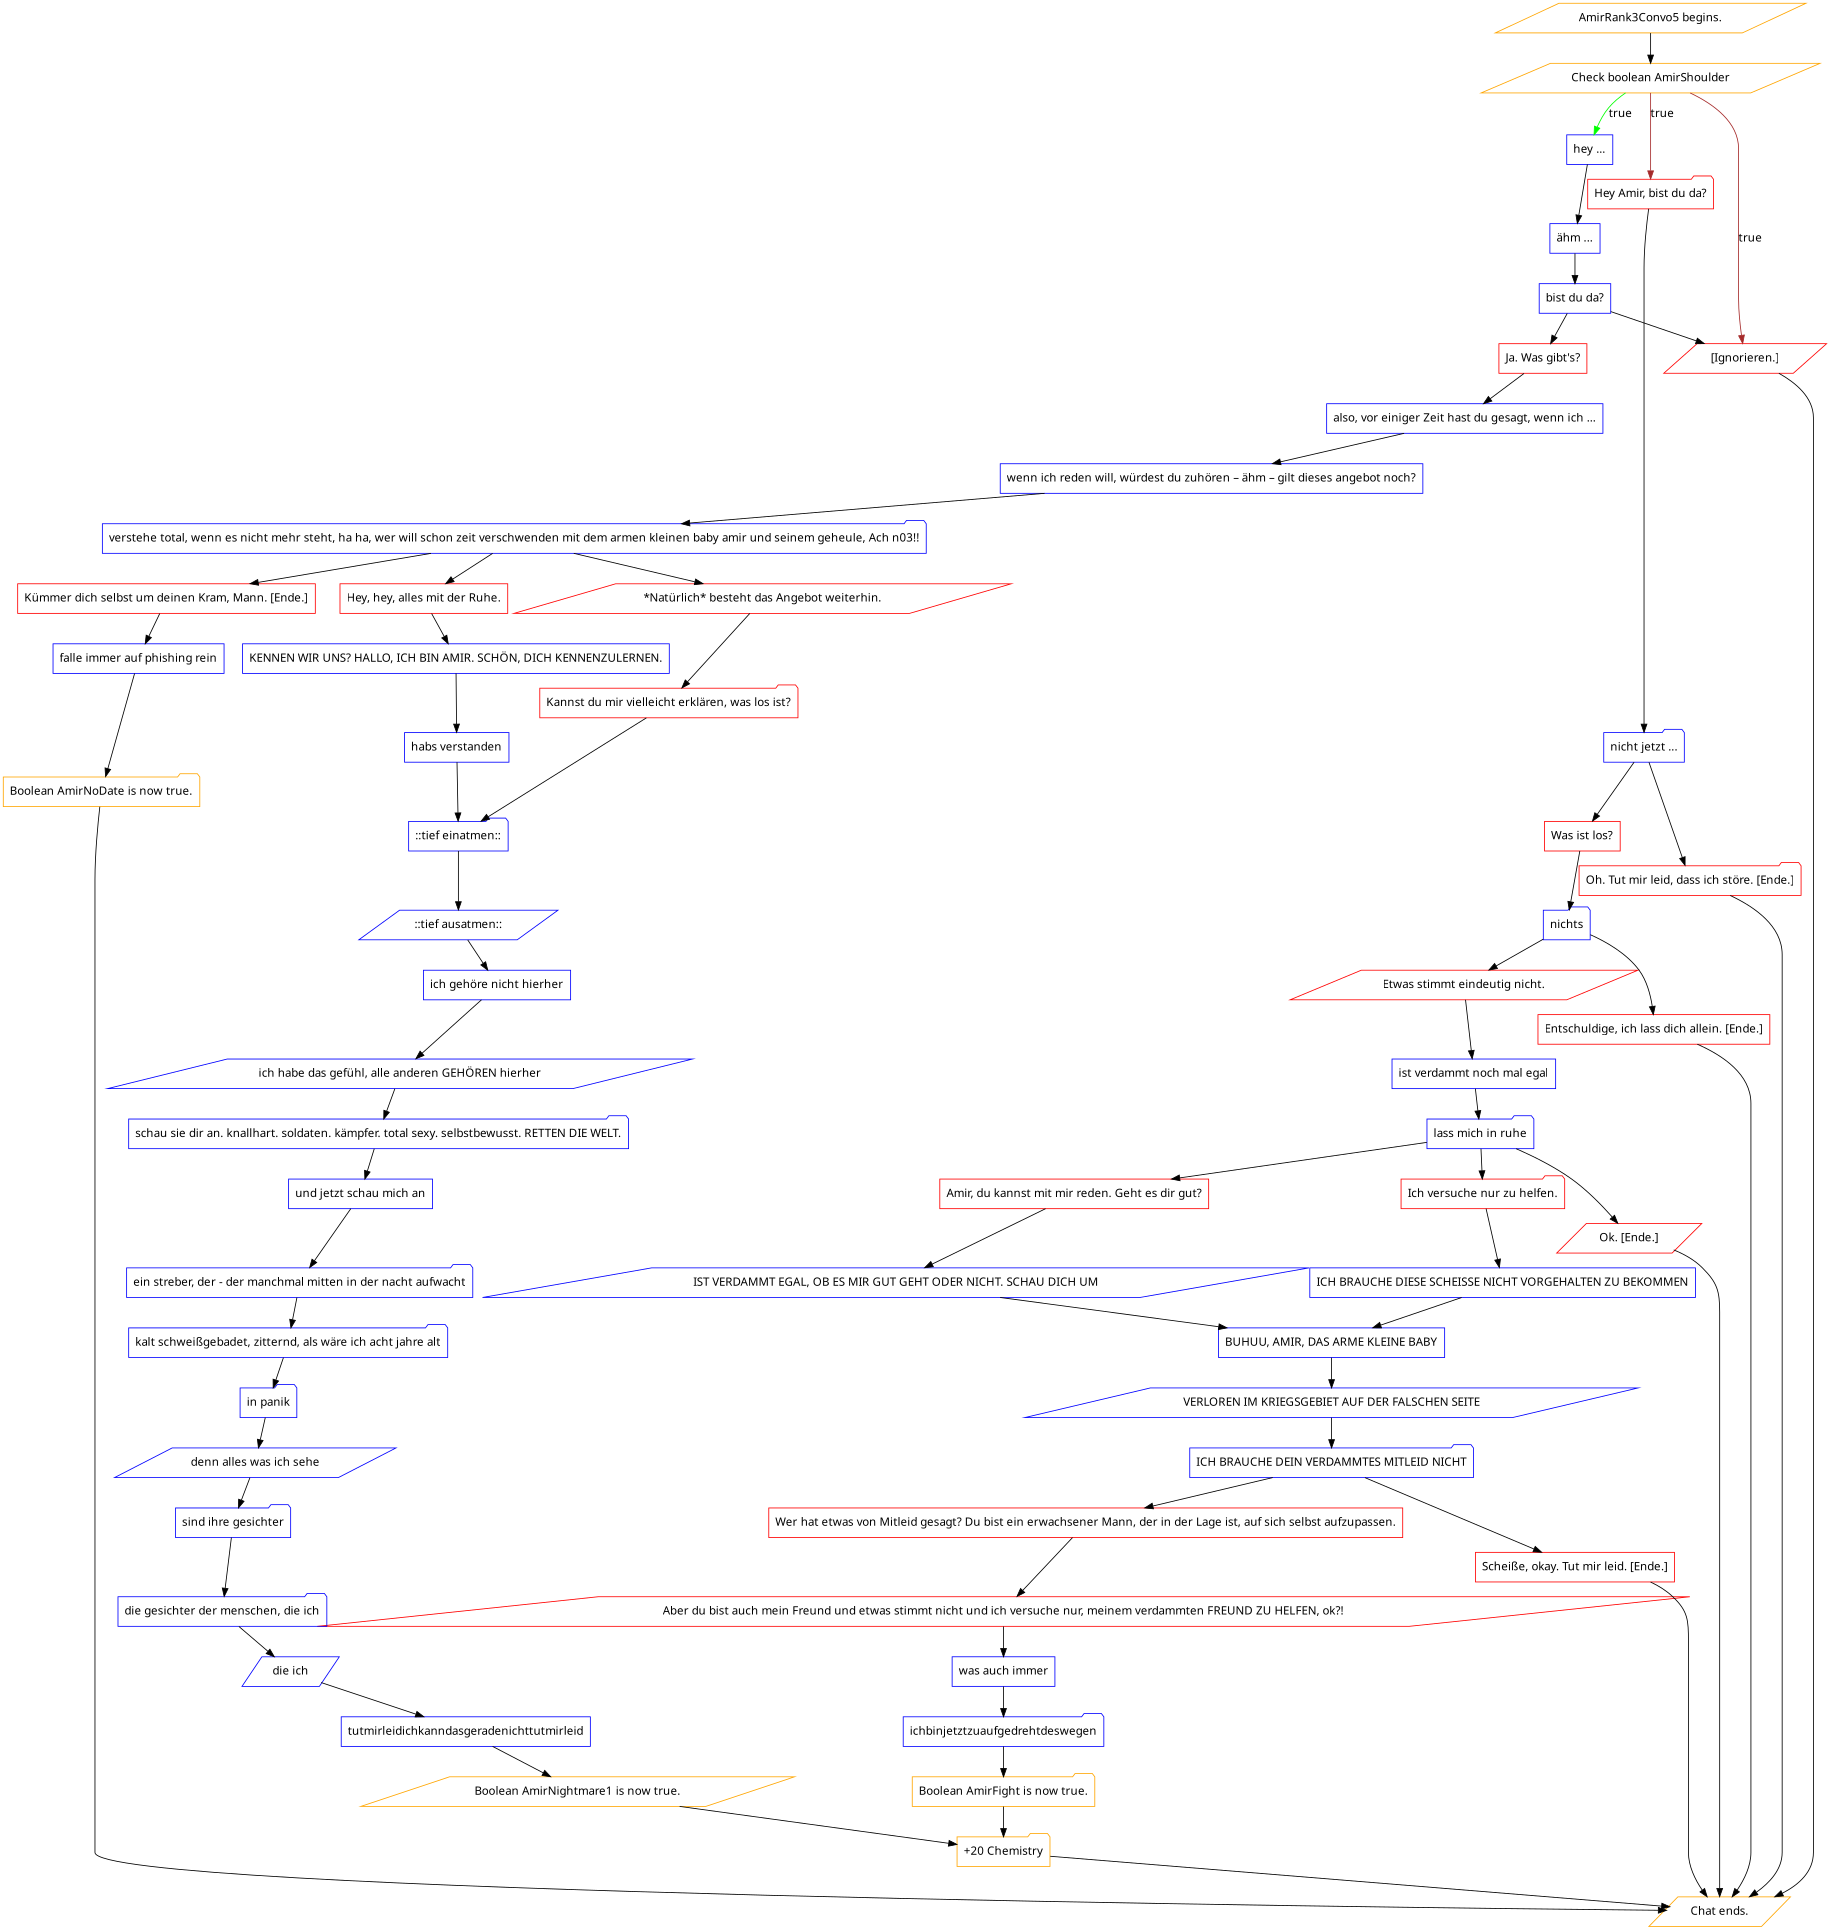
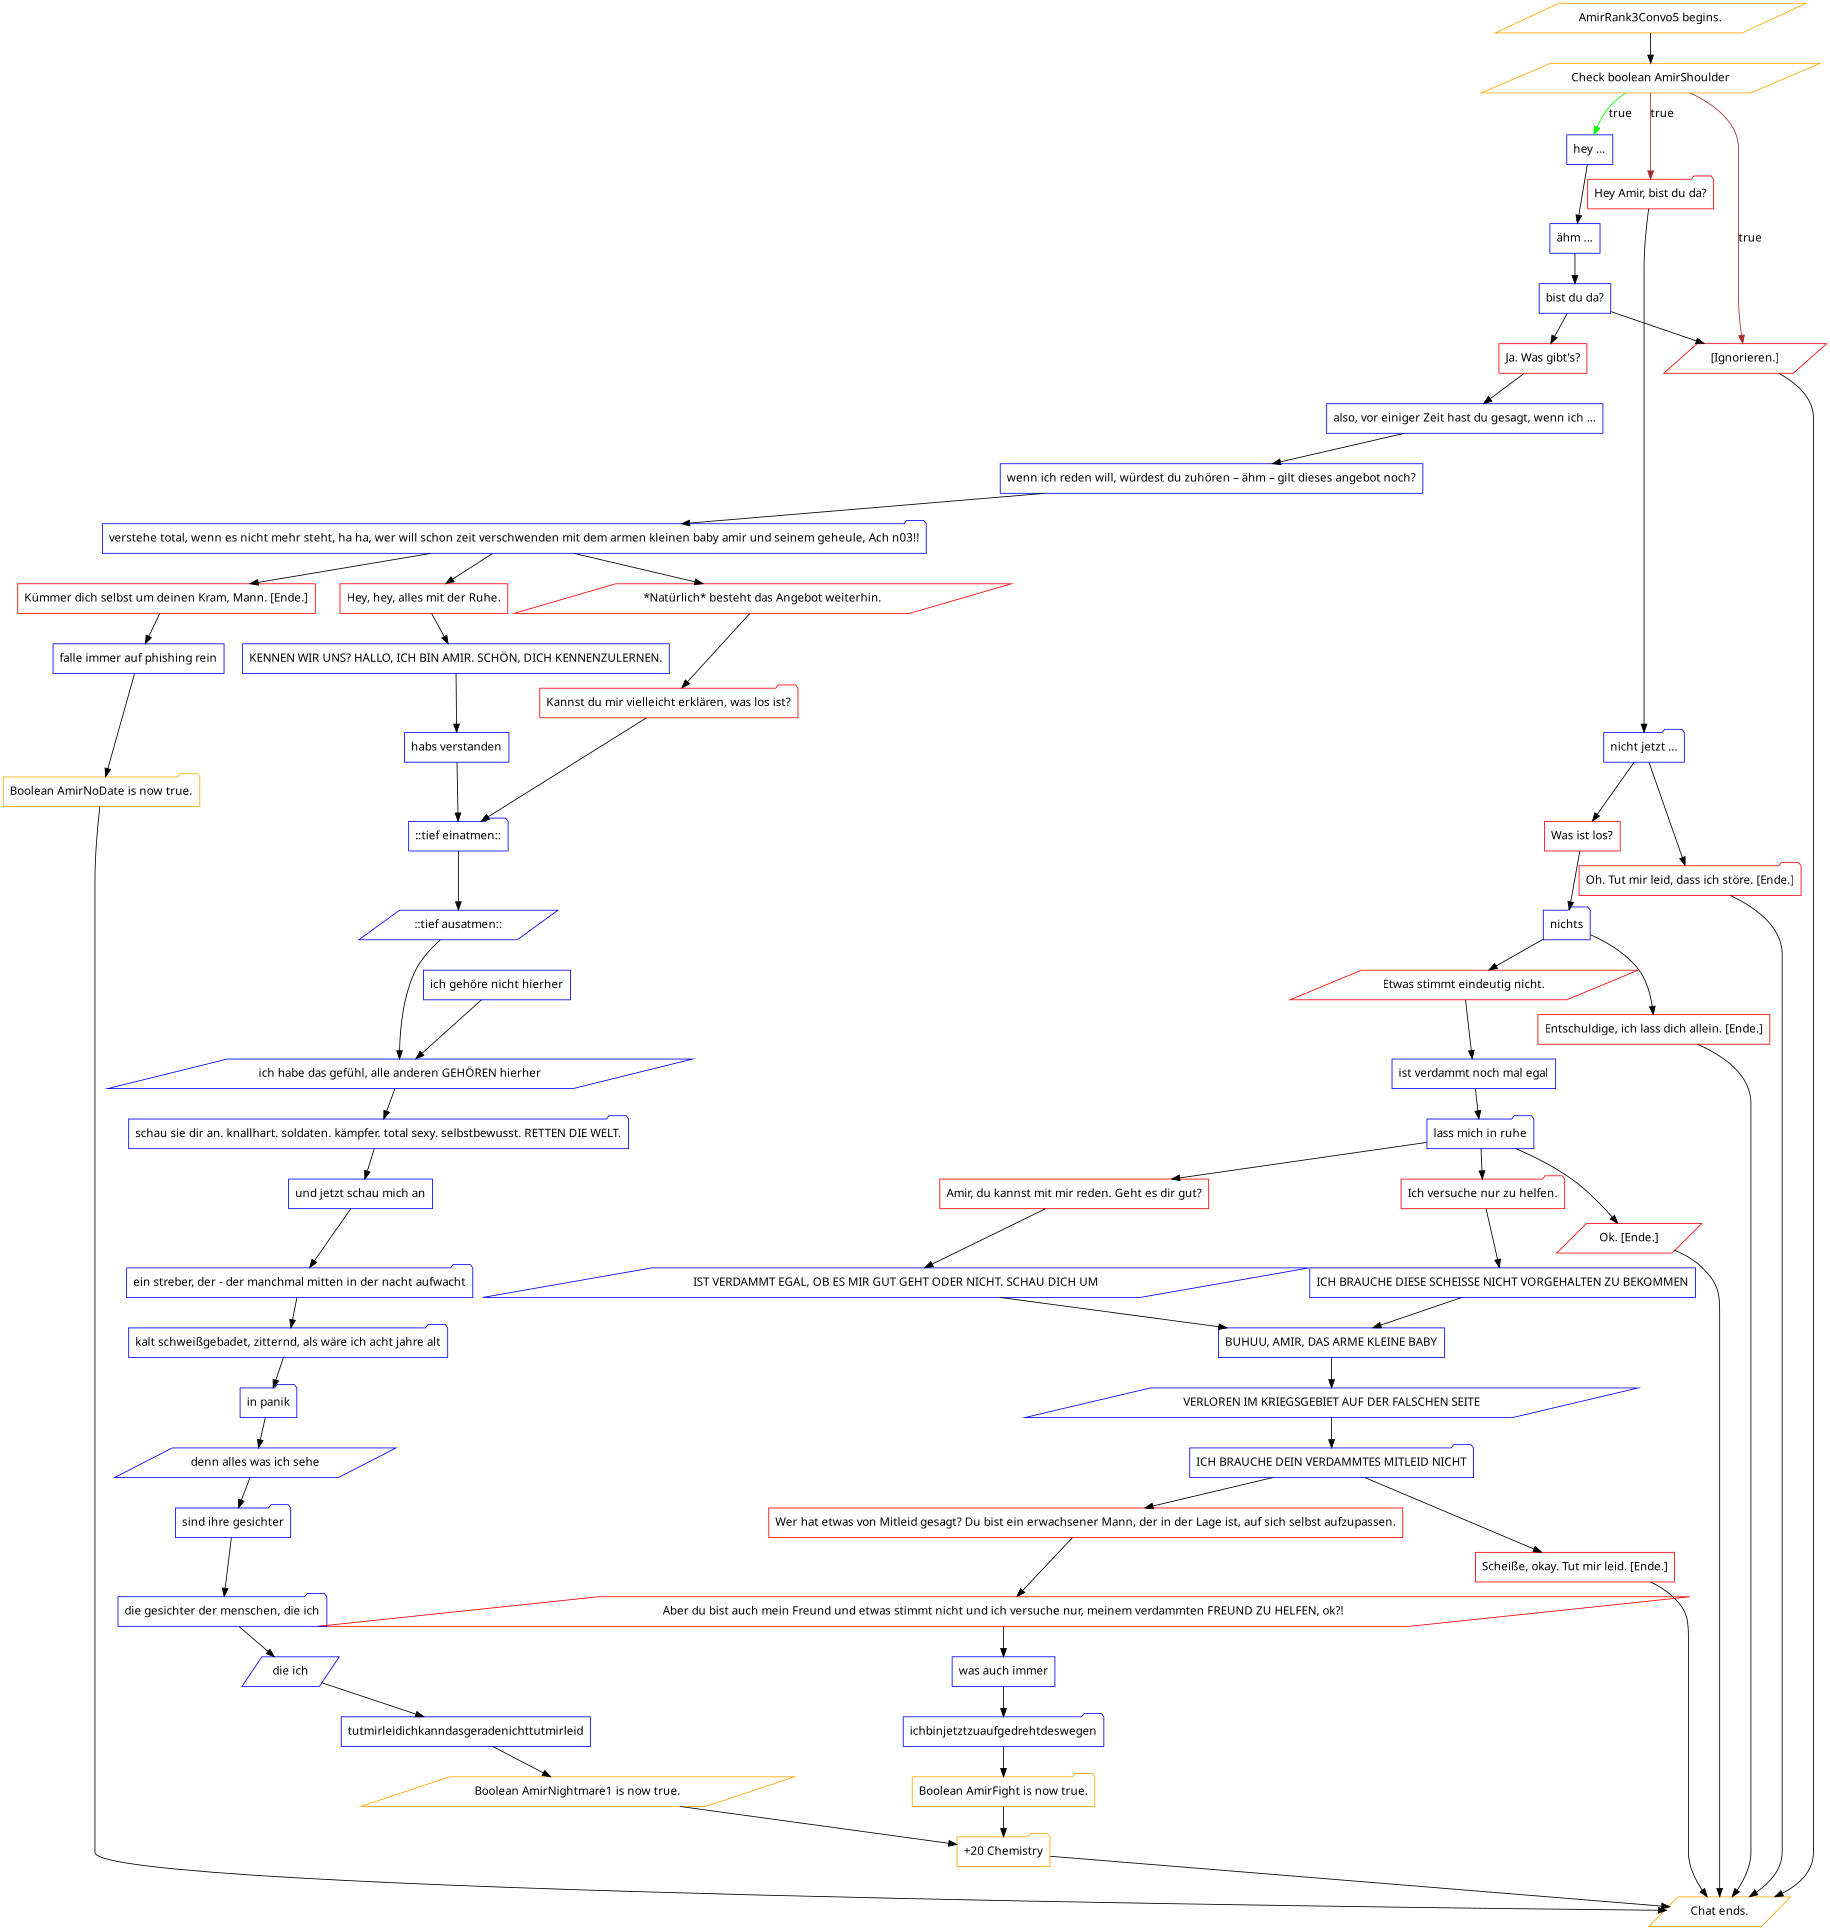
edge "::tief ausatmen::" -> "ich gehöre nicht hierher": now "::tief ausatmen::" -> "ich habe das gefühl, alle anderen GEHÖREN hierher"
